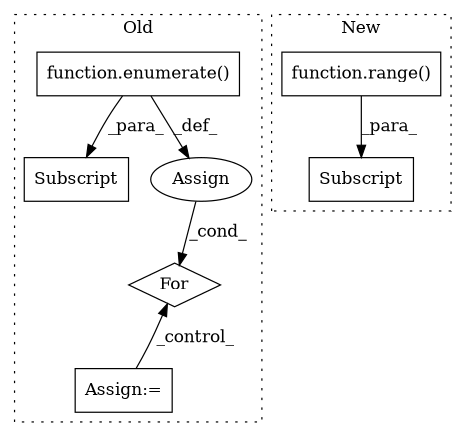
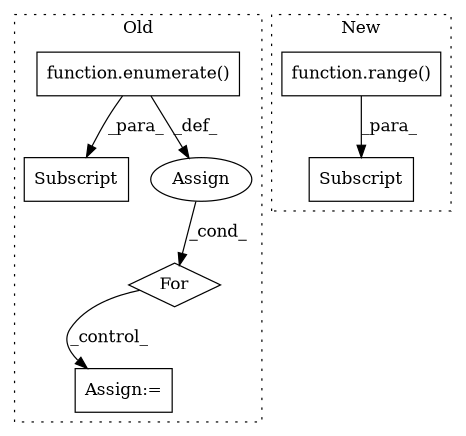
edge "Assign:=" -> "For": reversed
